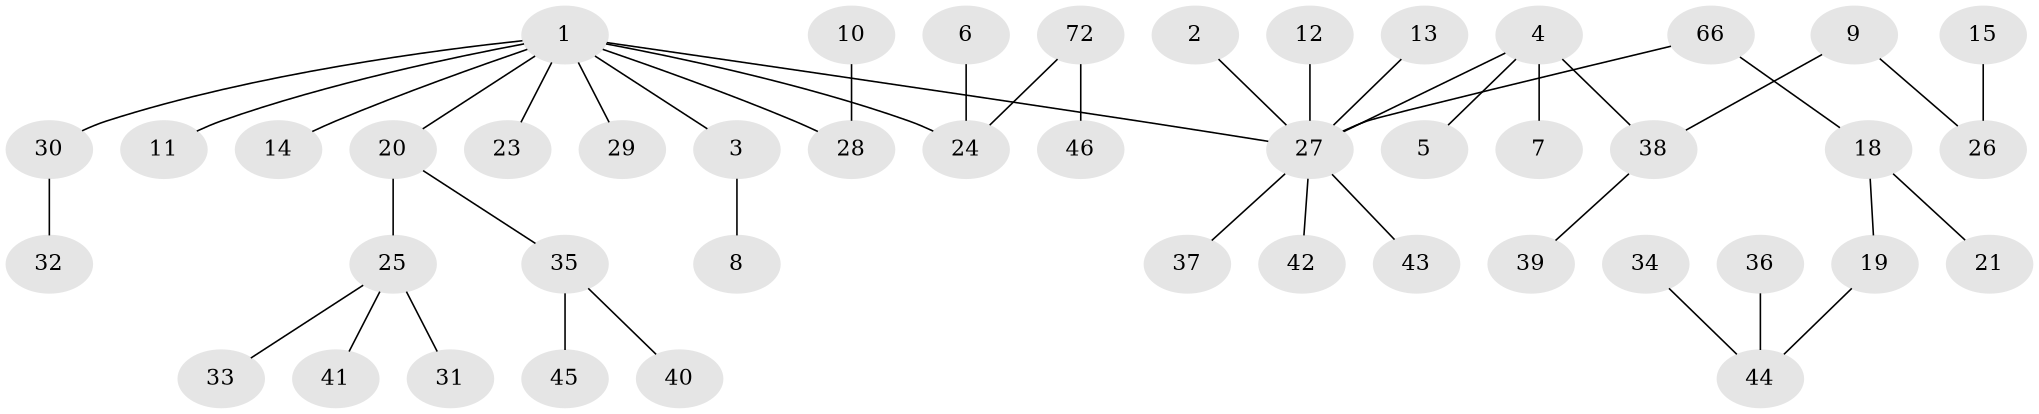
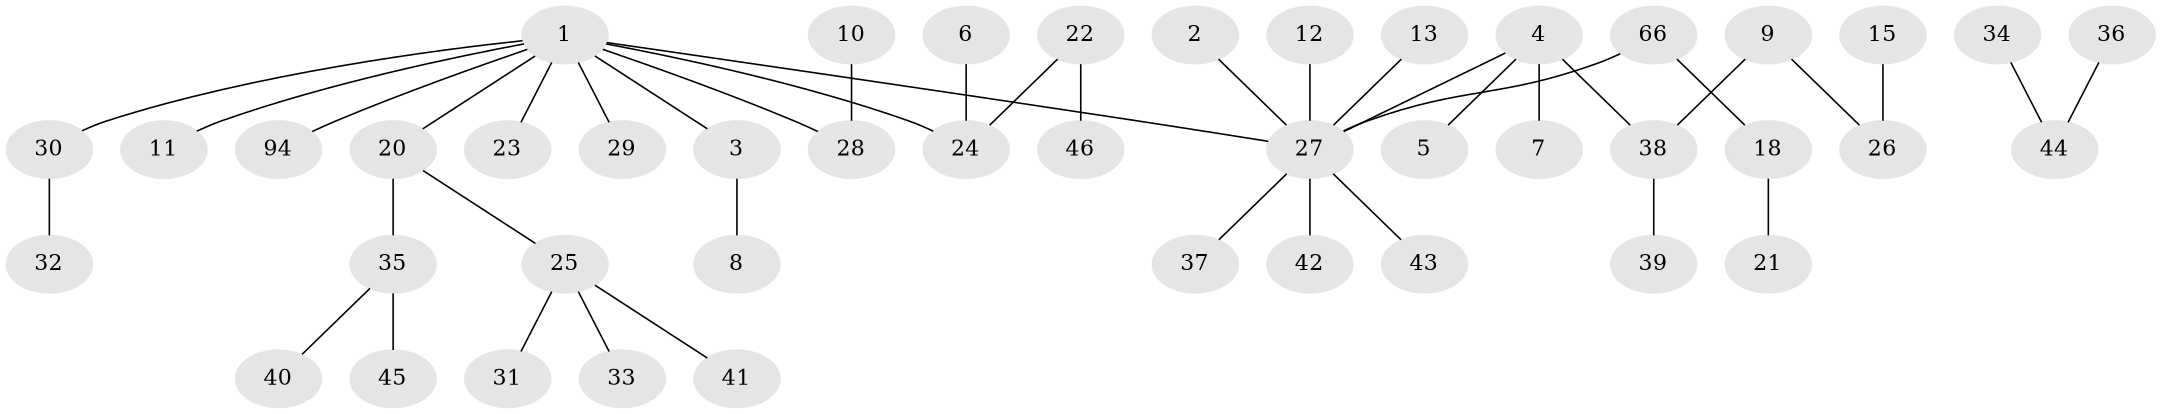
node "72": label "72" -> "22"
node "14": label "14" -> "94"
node "19": removed
